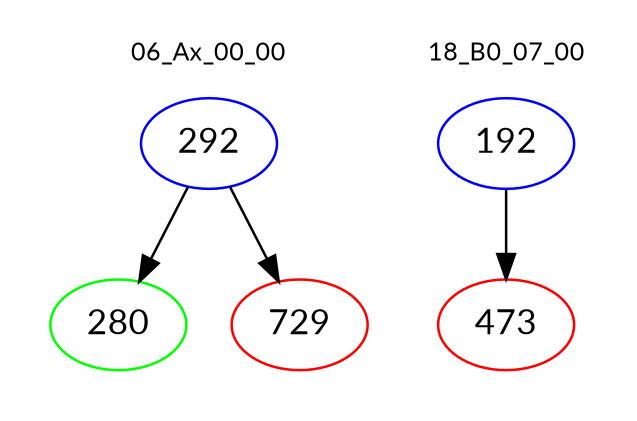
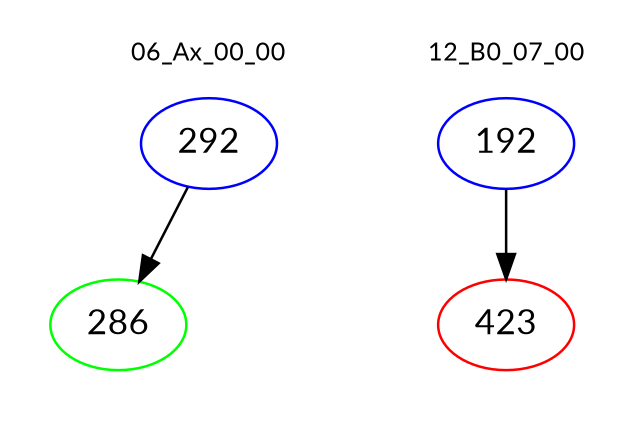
cluster "18_B0_07_00": label "18_B0_07_00" -> "12_B0_07_00"
node "280": label "280" -> "286"
node "729": removed
node "473": label "473" -> "423"
